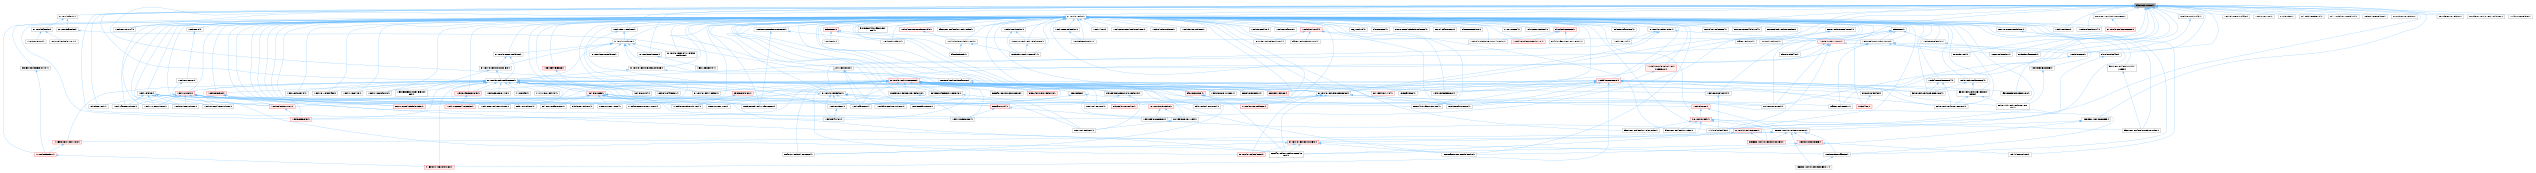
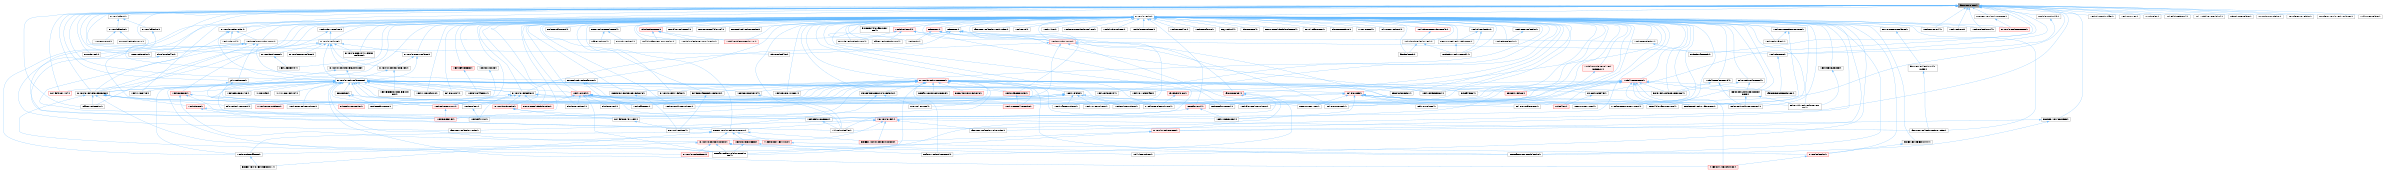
edge "DisplaceMesh.h" -> "GeometryTypes.h": removed
edge "MeshCurvature.h" -> "MeshBevel.h": now "MeshCurvature.h" -> "DynamicMesh3.h"
